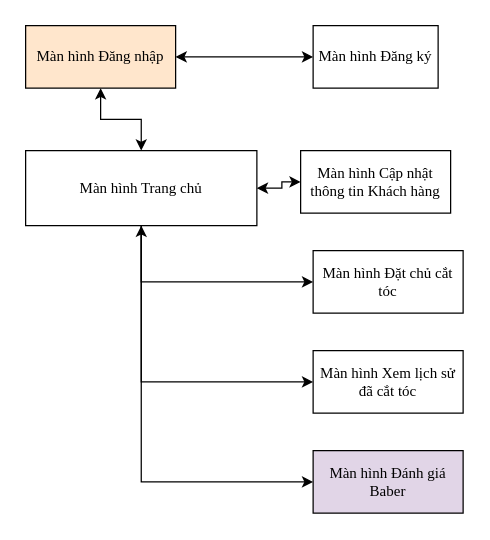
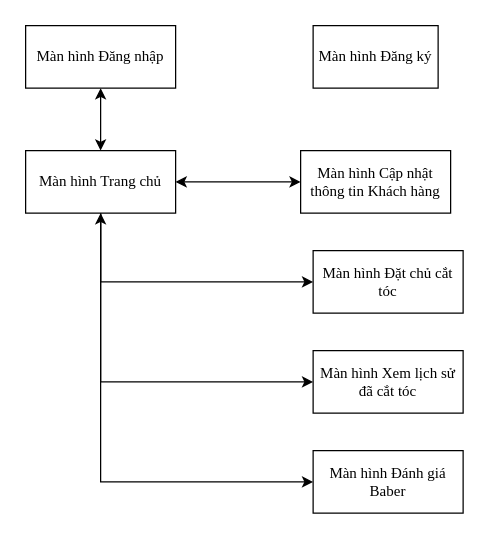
node "Màn hình Đăng nhập": fillcolor #ffe6cc -> #ffffff
edge "Màn hình Đăng nhập" -- "Màn hình Đăng ký": removed
node "Màn hình Trang chủ": size 231x75 -> 150x63
node "Màn hình Đánh giá Baber": fillcolor #e1d5e7 -> #ffffff
